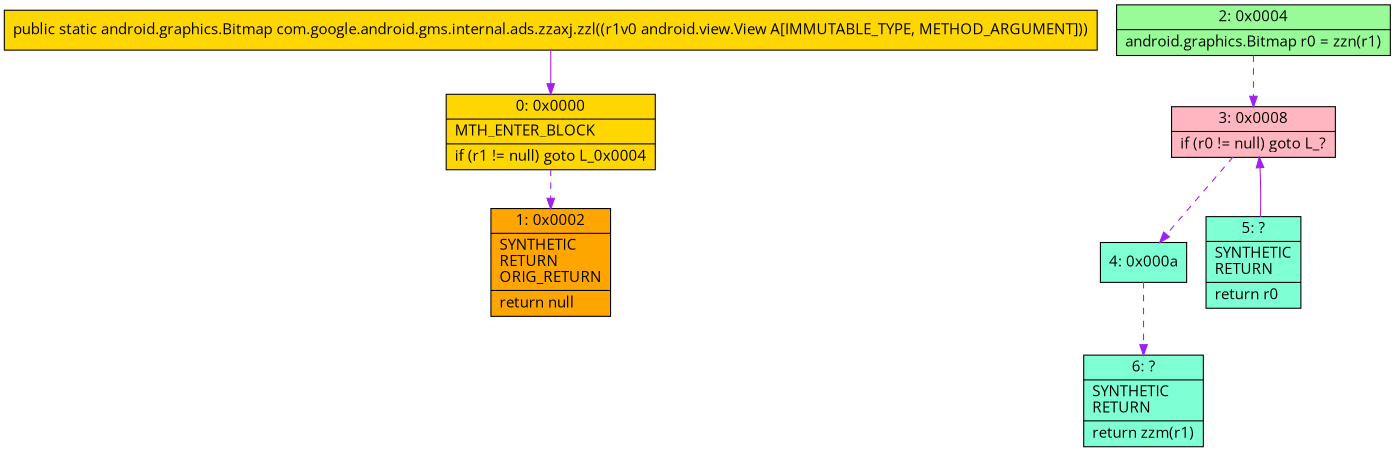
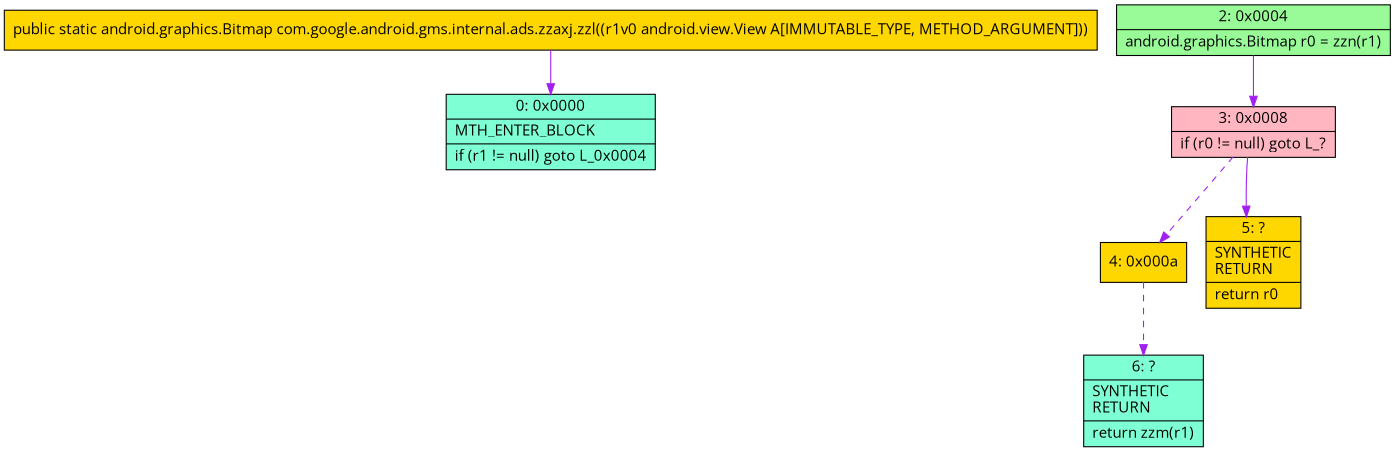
edge "2: 0x0004" -> "3: 0x0008": style dashed -> solid
node "0: 0x0000": fillcolor gold -> aquamarine
edge "5: ?" -> "3: 0x0008": reversed
node "1: 0x0002": removed
node "4: 0x000a": fillcolor aquamarine -> gold
node "5: ?": fillcolor aquamarine -> gold
